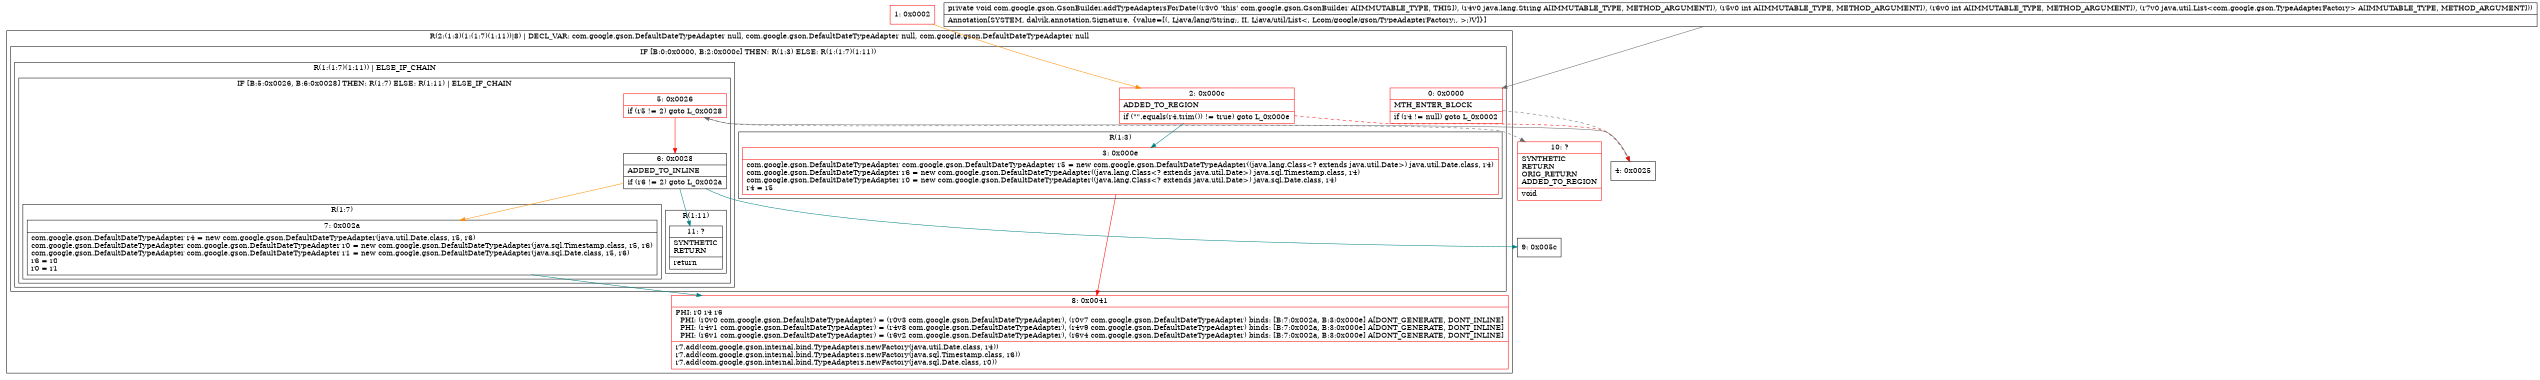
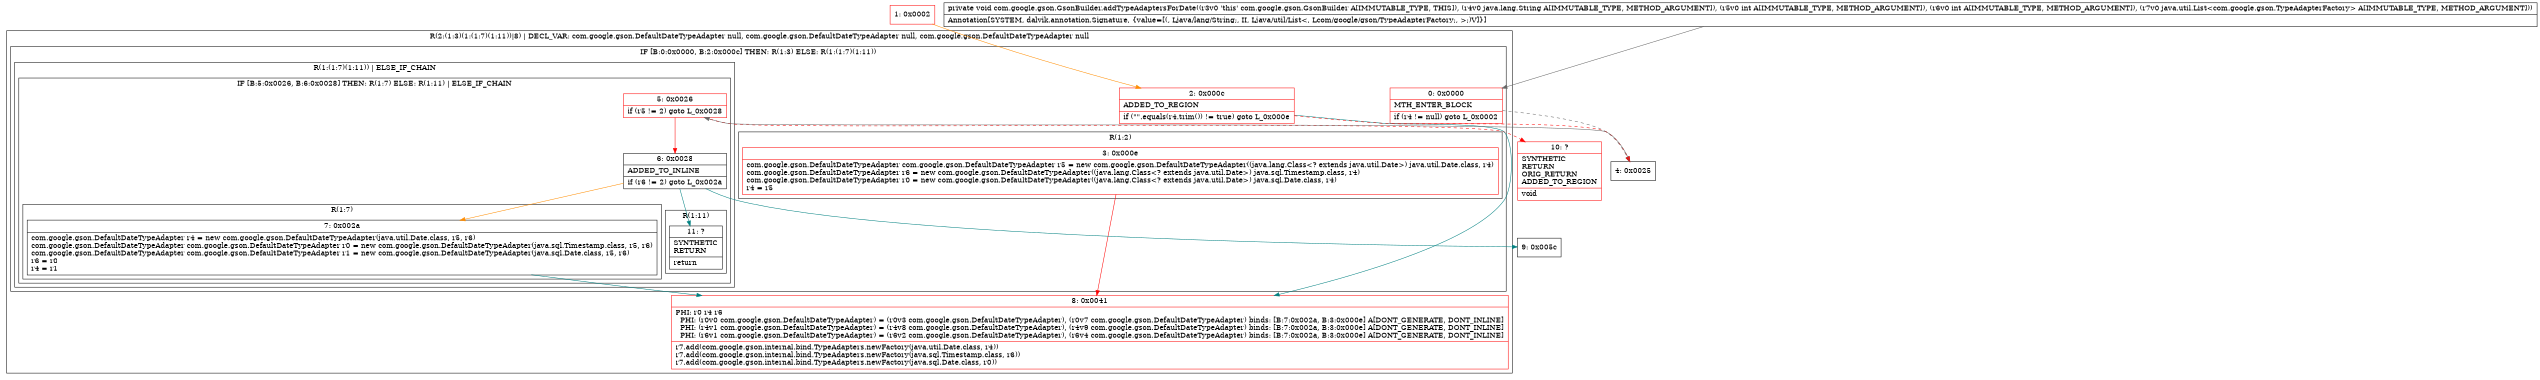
edge "5: 0x0026" -> "10: ?": color gray40 -> red
edge "2: 0x000c" -> "3: 0x000e": now "2: 0x000c" -> "8: 0x0041"
cluster "R(1:3)": label "R(1:3)" -> "R(1:2)"
node "7: 0x002a": text "r0 = r1" -> "r4 = r1"
